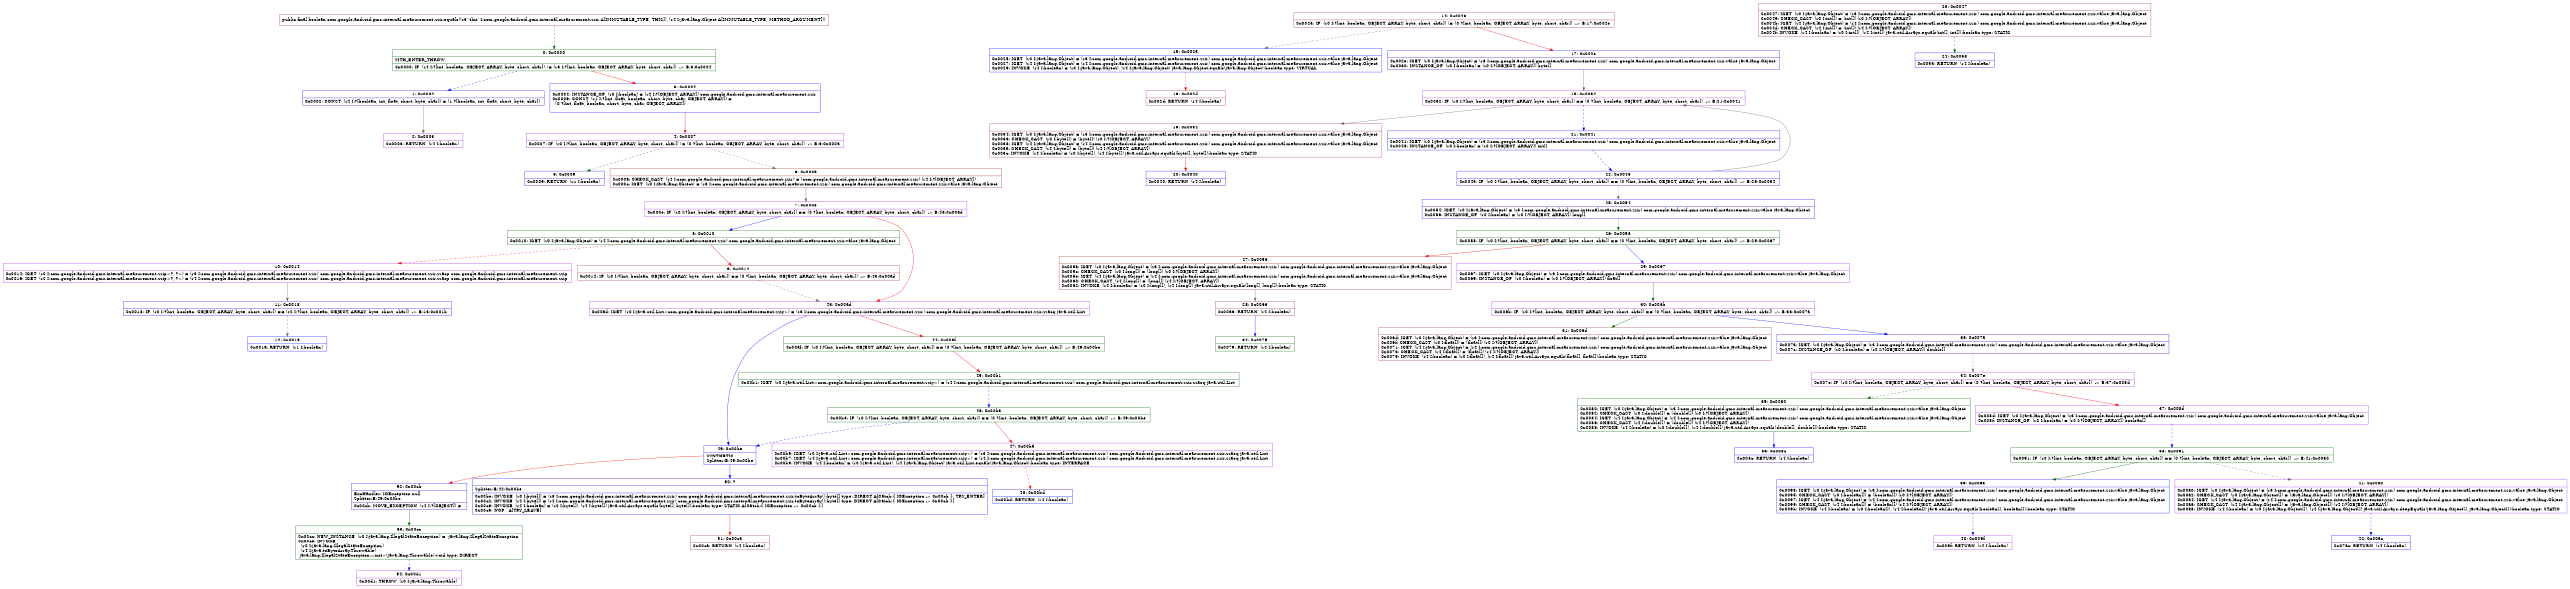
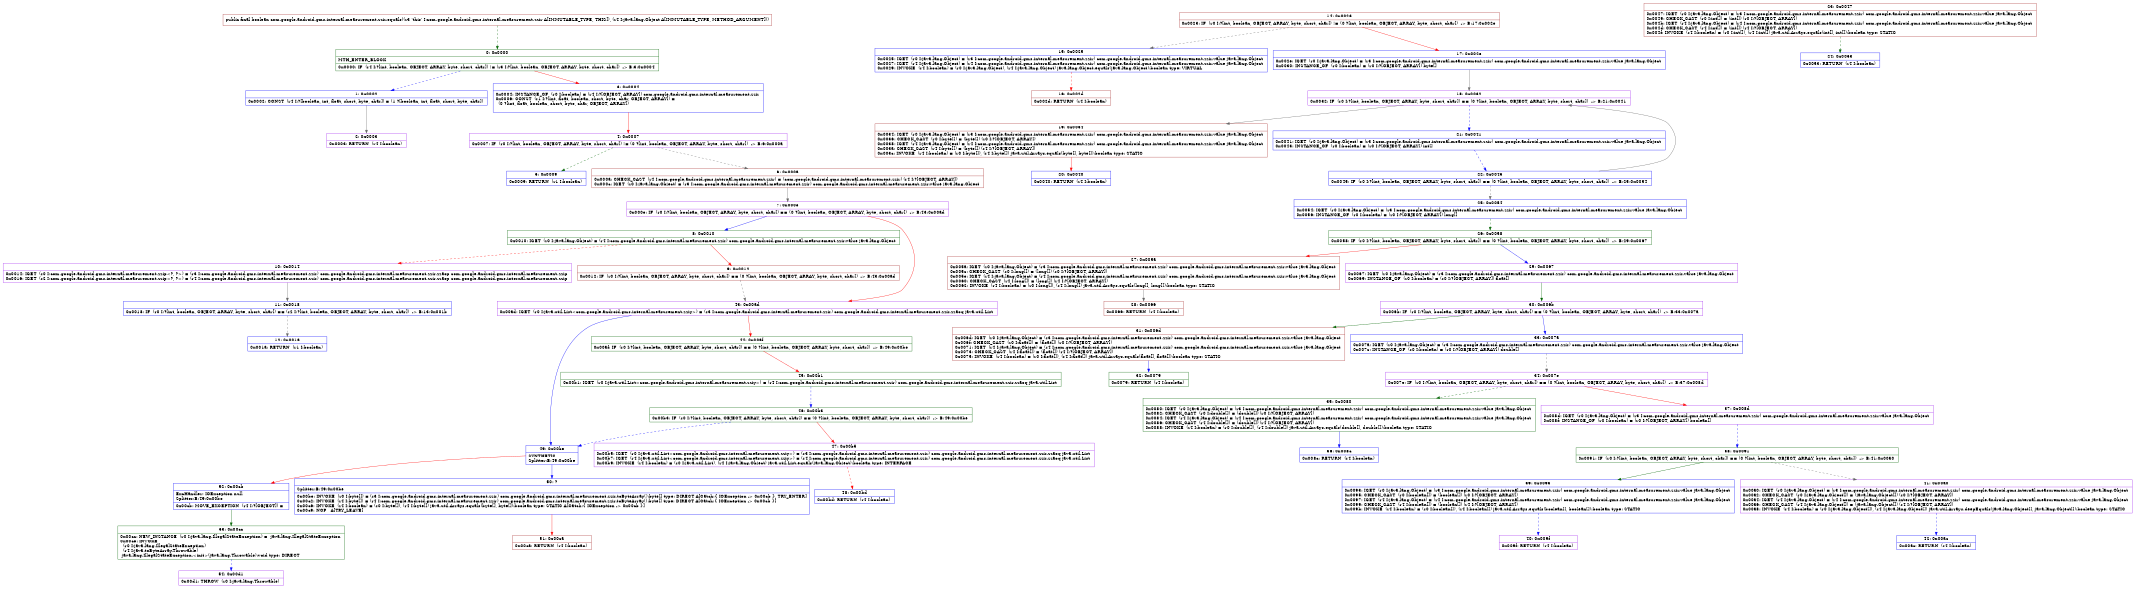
node "0: 0x0000": text "MTH_ENTER_THROW" -> "MTH_ENTER_BLOCK"
edge "28: 0x0066" -> "32: 0x0079": now "31: 0x006d" -> "32: 0x0079"
node "50: ?": text "Splitter:B:42:0x00be" -> "Splitter:B:49:0x00be"
node "42: 0x00ac": text "0x07ac: RETURN  (r4 I:boolean)" -> "0x00ac: RETURN  (r4 I:boolean)"
